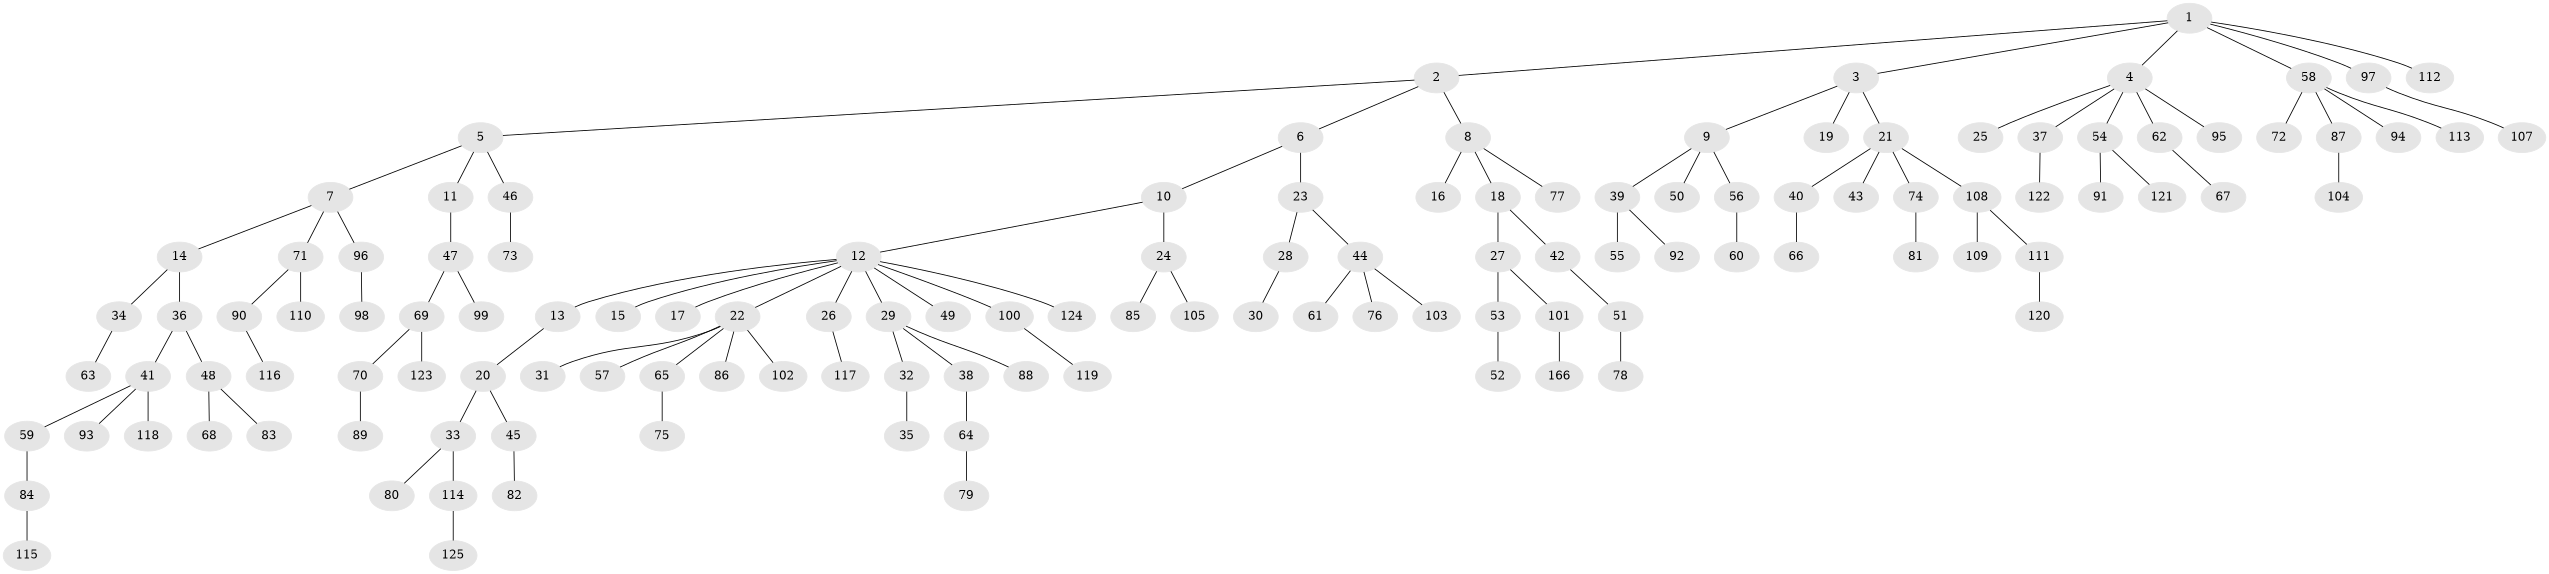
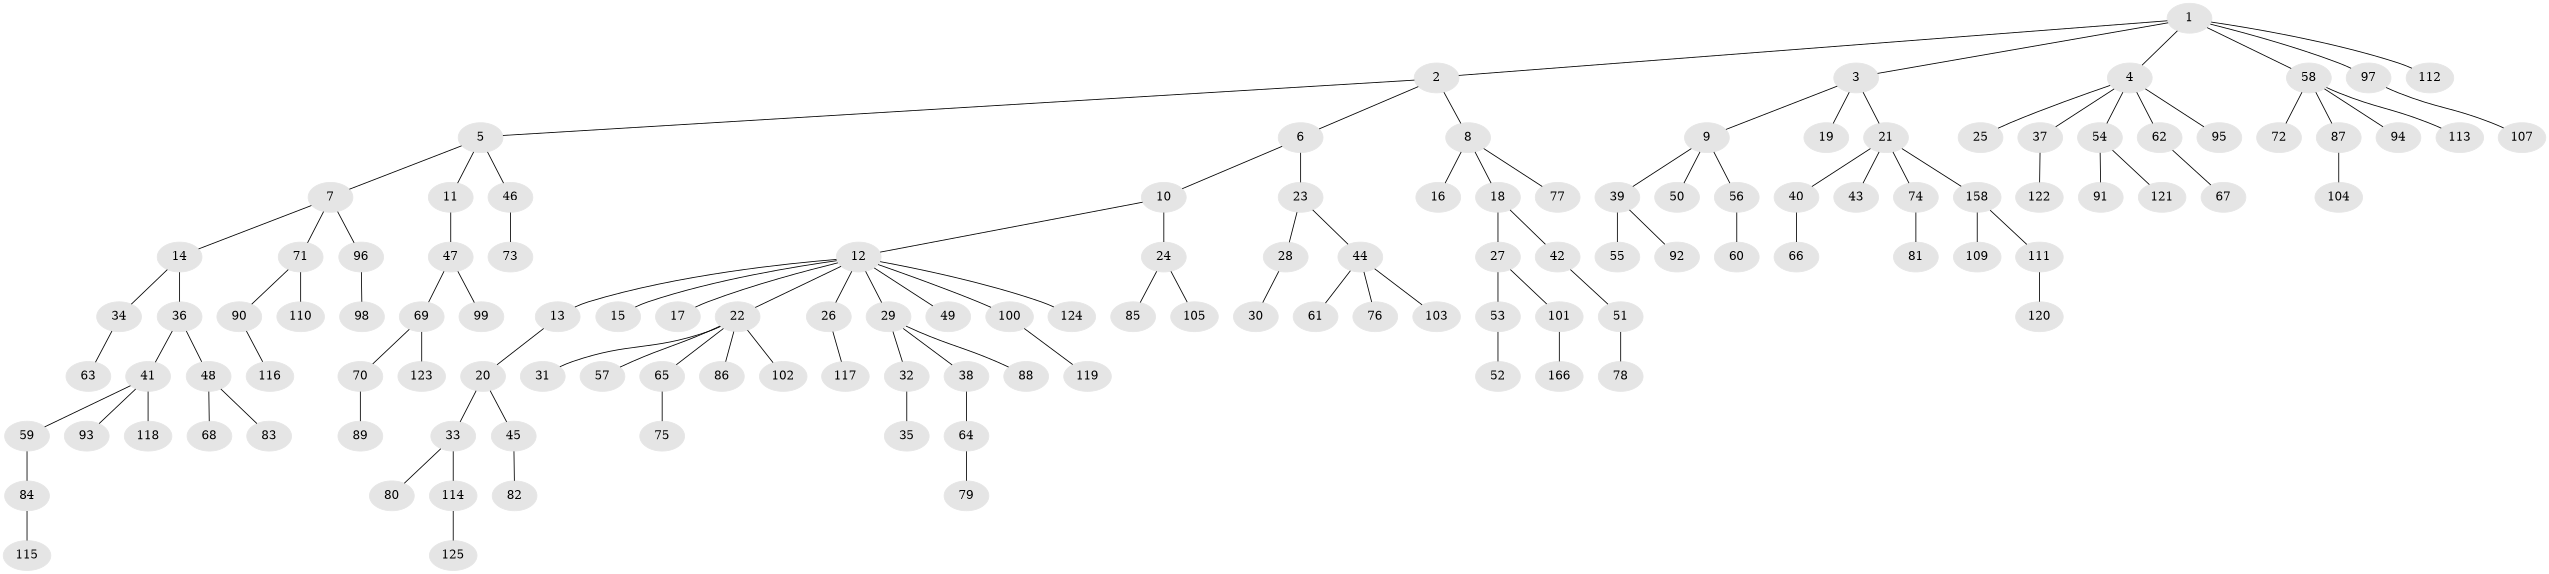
node "108": label "108" -> "158"
